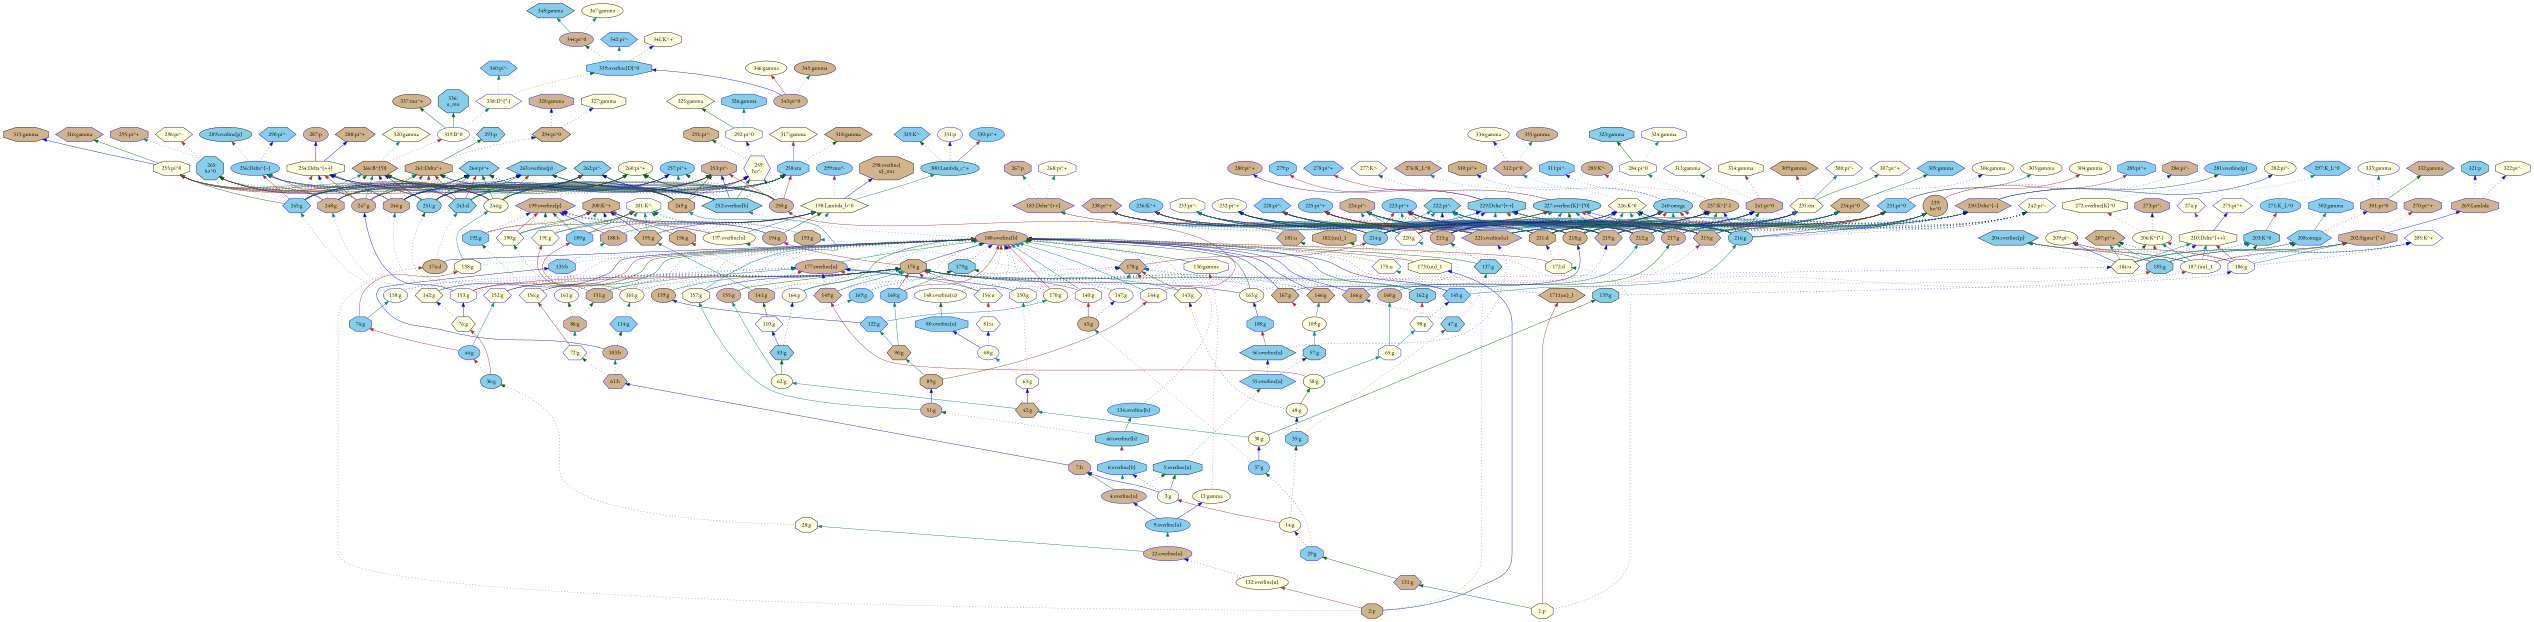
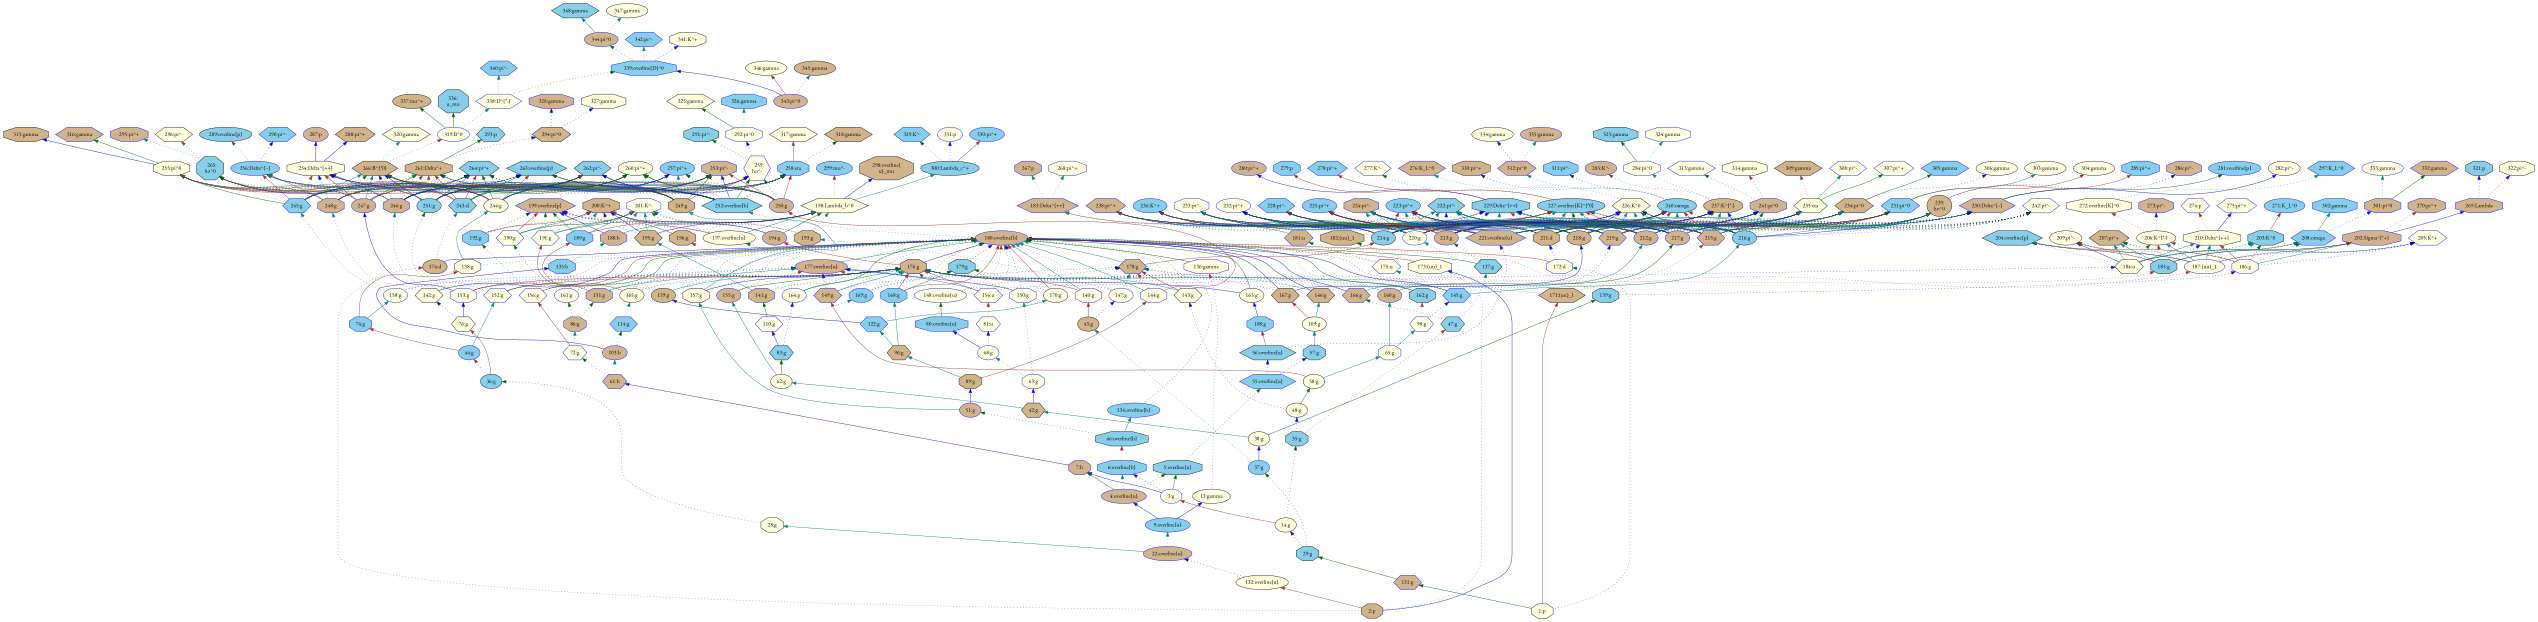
node "291:pi^-": fillcolor tan -> skyblue
node "220:g": shape hexagon -> ellipse
node "172:d": color black -> blue
edge "109:g" -> "167:g": style dotted -> solid
node "29:g": color blue -> black
